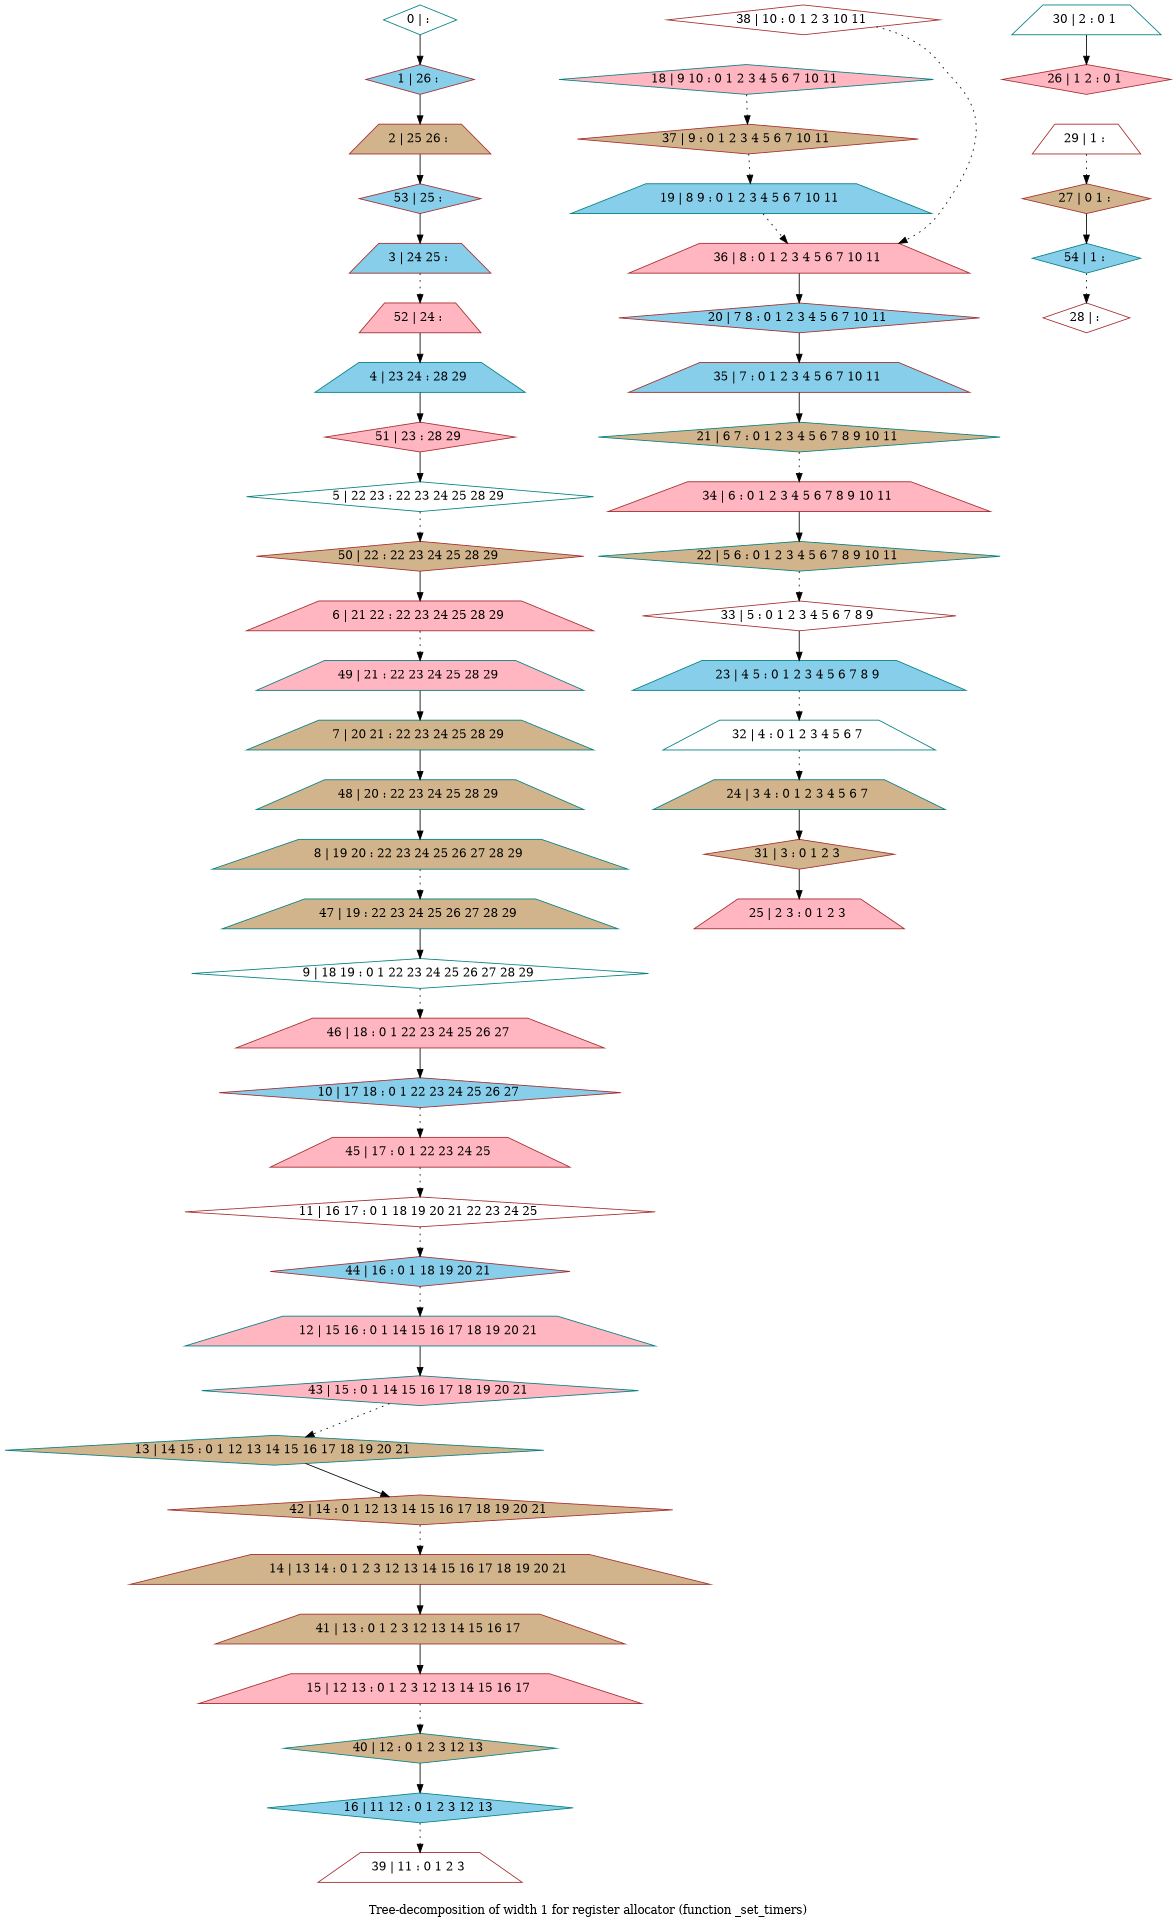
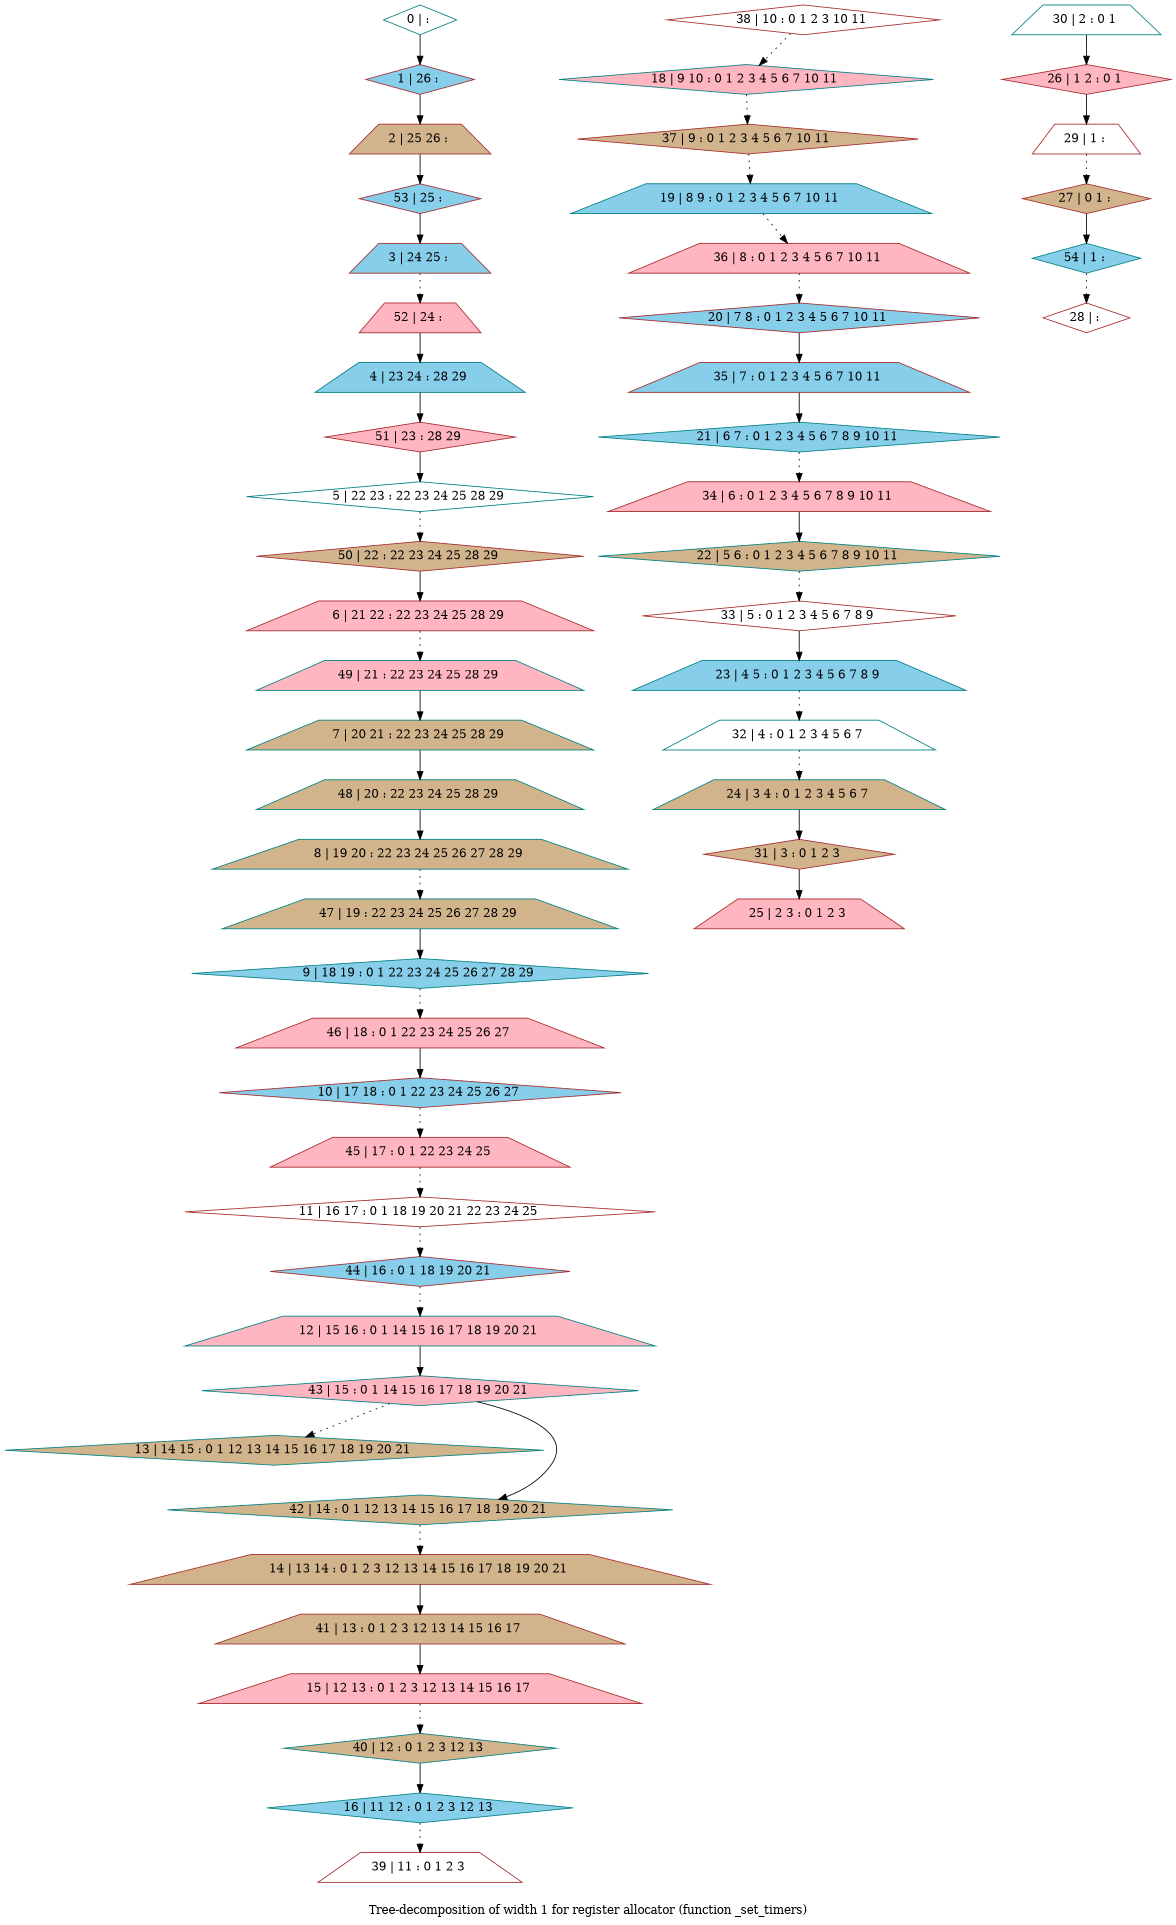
edge "26 | 1 2 : 0 1" -> "29 | 1 :": added
edge "38 | 10 : 0 1 2 3 10 11" -> "36 | 8 : 0 1 2 3 4 5 6 7 10 11": now "38 | 10 : 0 1 2 3 10 11" -> "18 | 9 10 : 0 1 2 3 4 5 6 7 10 11"
edge "36 | 8 : 0 1 2 3 4 5 6 7 10 11" -> "20 | 7 8 : 0 1 2 3 4 5 6 7 10 11": style solid -> dotted
node "21 | 6 7 : 0 1 2 3 4 5 6 7 8 9 10 11": fillcolor tan -> skyblue
node "9 | 18 19 : 0 1 22 23 24 25 26 27 28 29": fillcolor white -> skyblue
edge "13 | 14 15 : 0 1 12 13 14 15 16 17 18 19 20 21" -> "42 | 14 : 0 1 12 13 14 15 16 17 18 19 20 21": now "43 | 15 : 0 1 14 15 16 17 18 19 20 21" -> "42 | 14 : 0 1 12 13 14 15 16 17 18 19 20 21"
node "42 | 14 : 0 1 12 13 14 15 16 17 18 19 20 21": color brown -> teal
